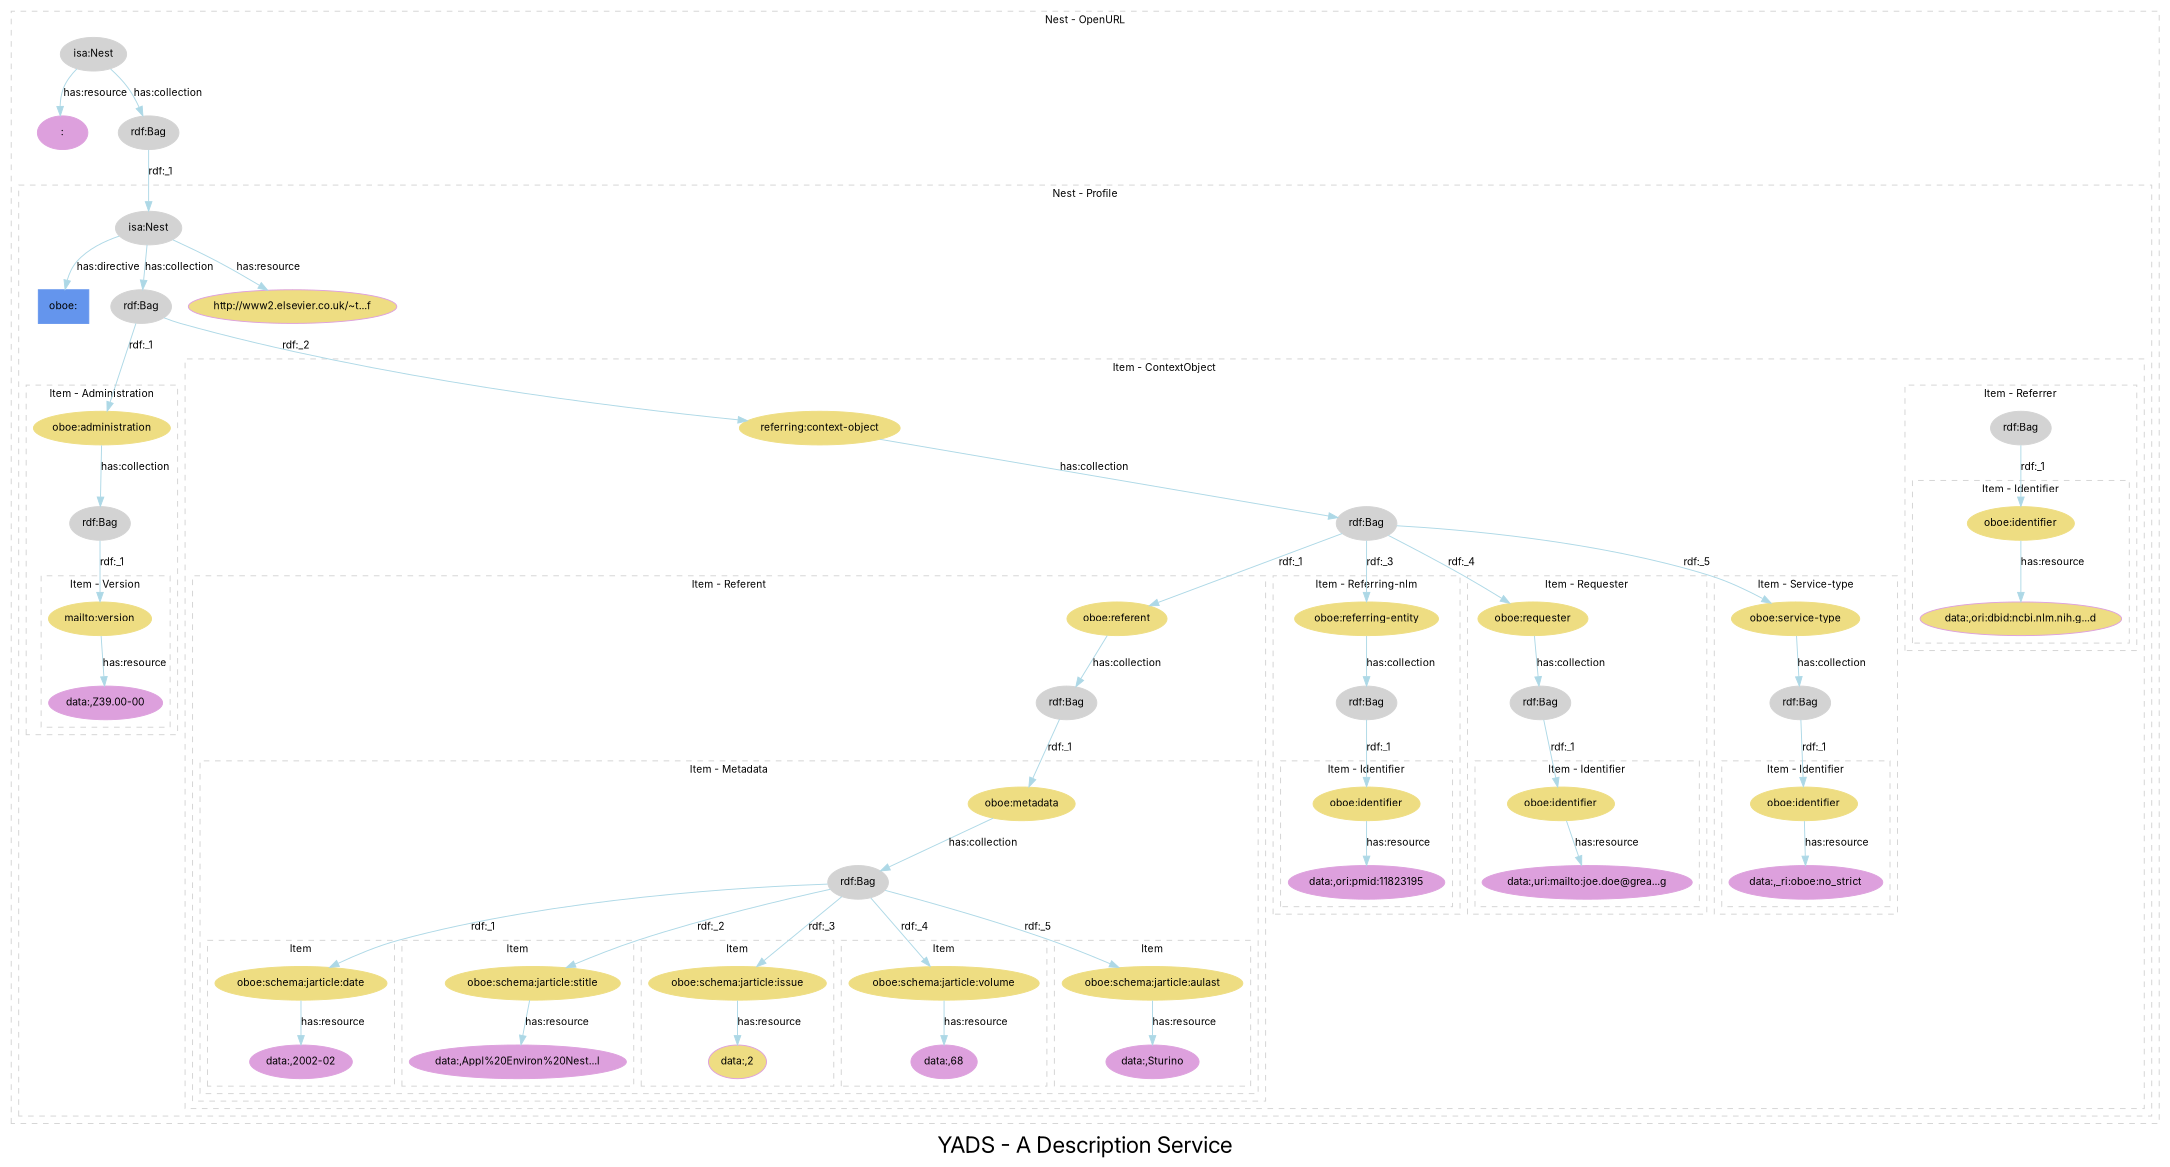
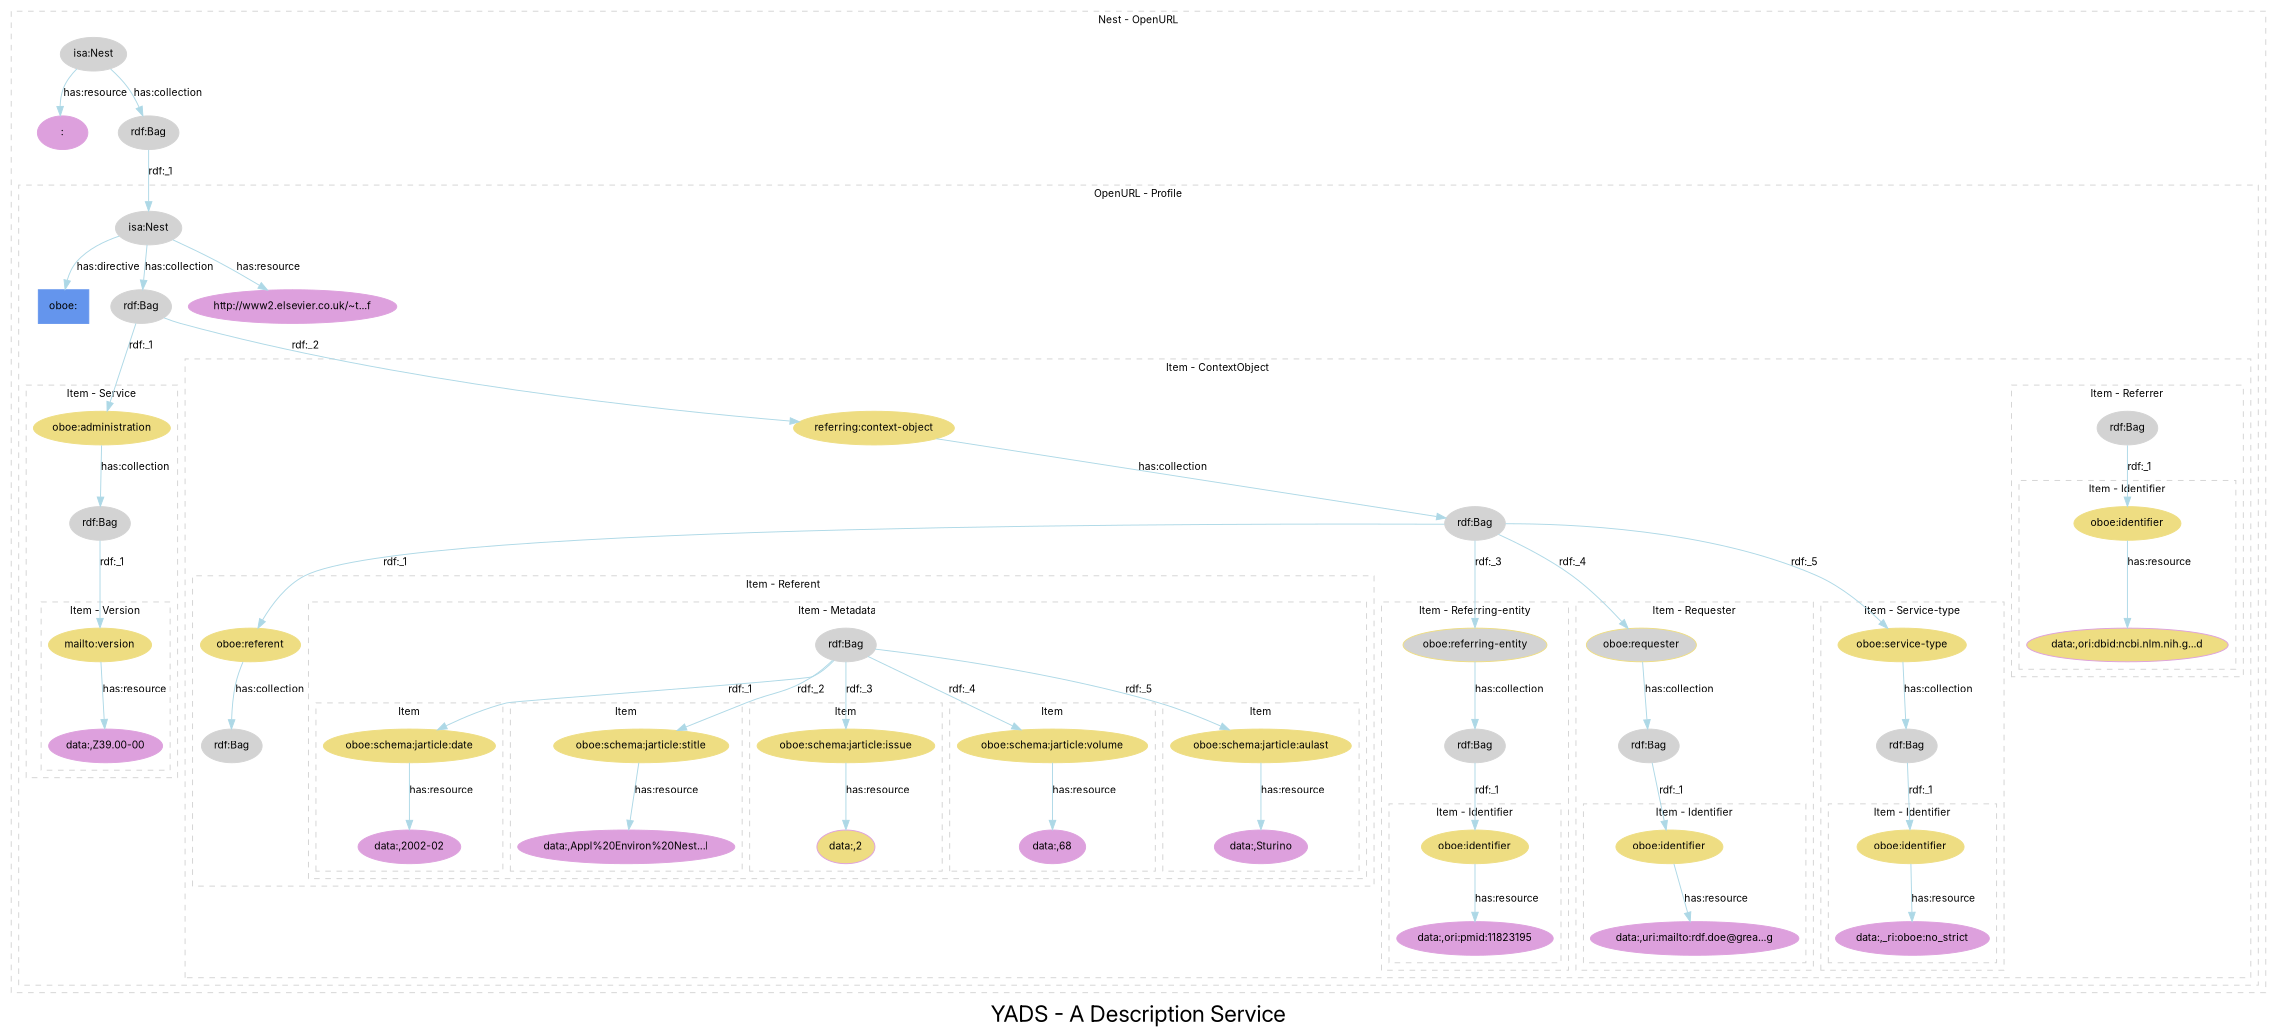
cluster "Nest - Profile": label "Nest - Profile" -> "OpenURL - Profile"
node "http://www2.elsevier.co.uk/~t...f": fillcolor lightgoldenrod -> plum
cluster "Item - Administration": label "Item - Administration" -> "Item - Service"
cluster "Item - Referring-nlm": label "Item - Referring-nlm" -> "Item - Referring-entity"
node "oboe:referring-entity": fillcolor lightgoldenrod -> lightgrey
node "oboe:requester": fillcolor lightgoldenrod -> lightgrey
node "oboe:metadata": removed
node "data:,uri:mailto:joe.doe@grea...g": label "data:,uri:mailto:joe.doe@grea...g" -> "data:,uri:mailto:rdf.doe@grea...g"
